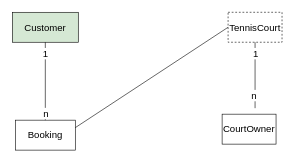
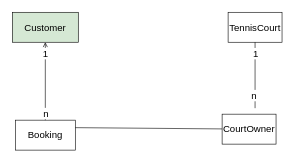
node "TennisCourt": style dashed -> solid
edge "Customer" -- "Booking": arrowhead none -> open
edge "TennisCourt" -- "Booking": now "CourtOwner" -- "Booking"
